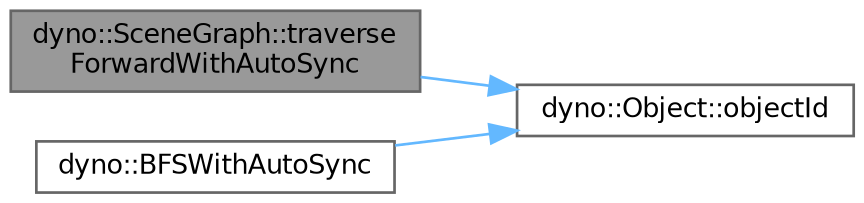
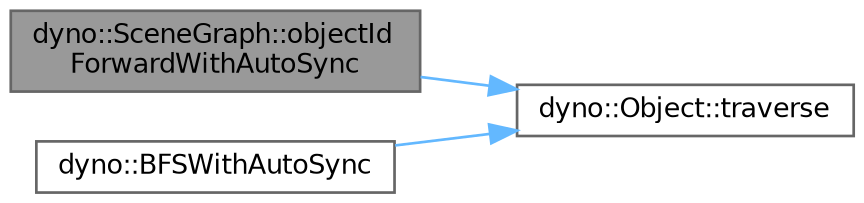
node "dyno::SceneGraph::traverse ForwardWithAutoSync": label "dyno::SceneGraph::traverse ForwardWithAutoSync" -> "dyno::SceneGraph::objectId ForwardWithAutoSync"
node "dyno::Object::objectId": label "dyno::Object::objectId" -> "dyno::Object::traverse"
